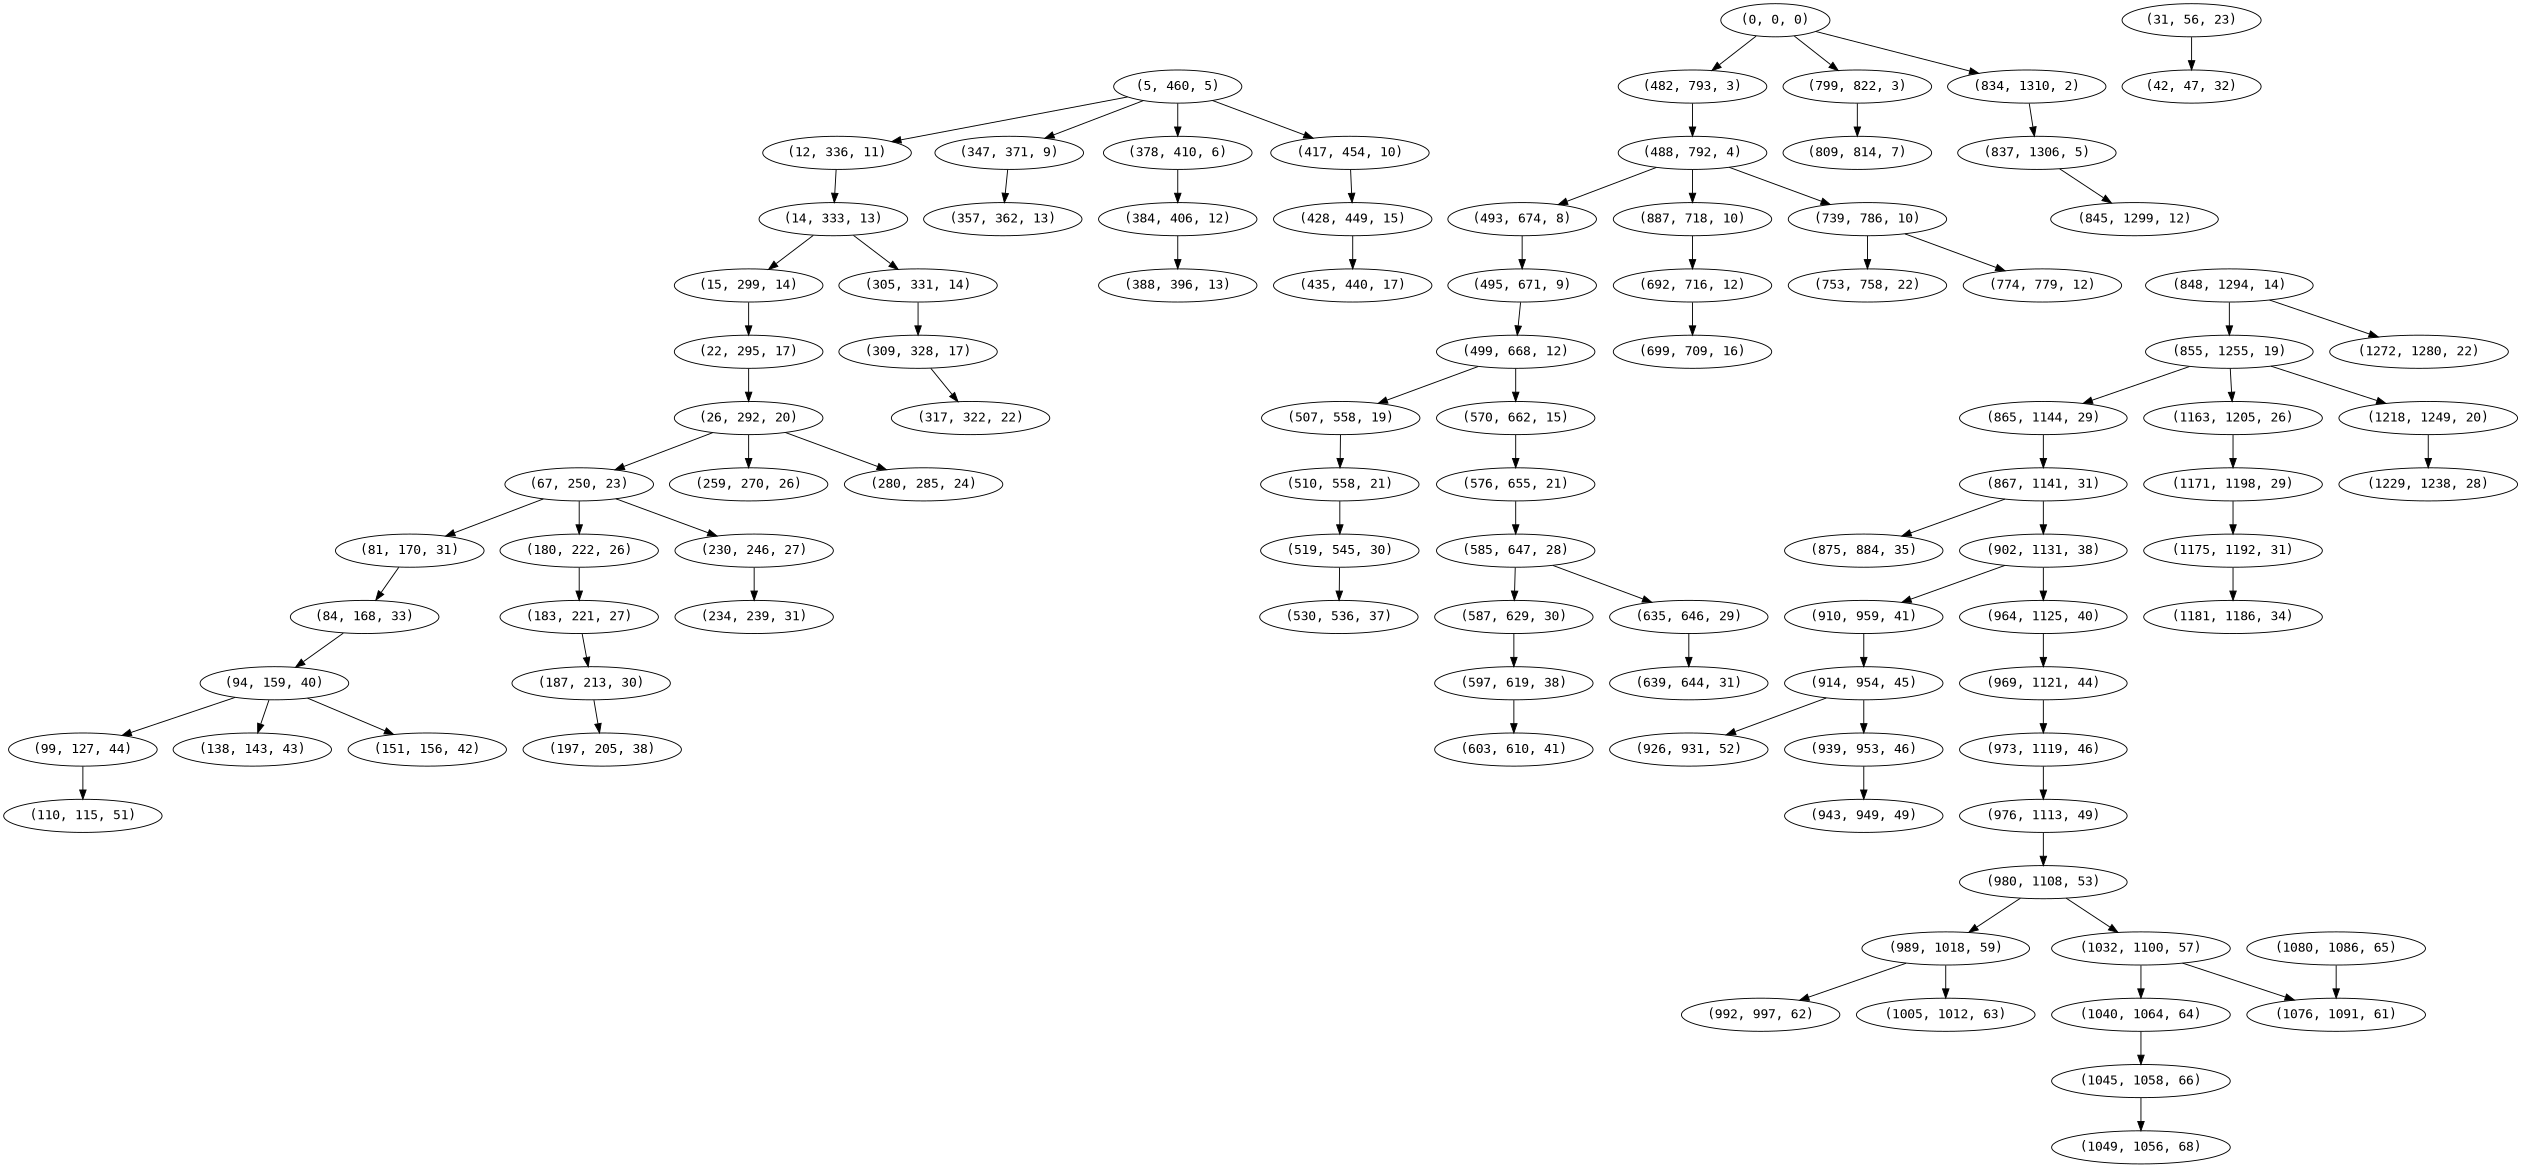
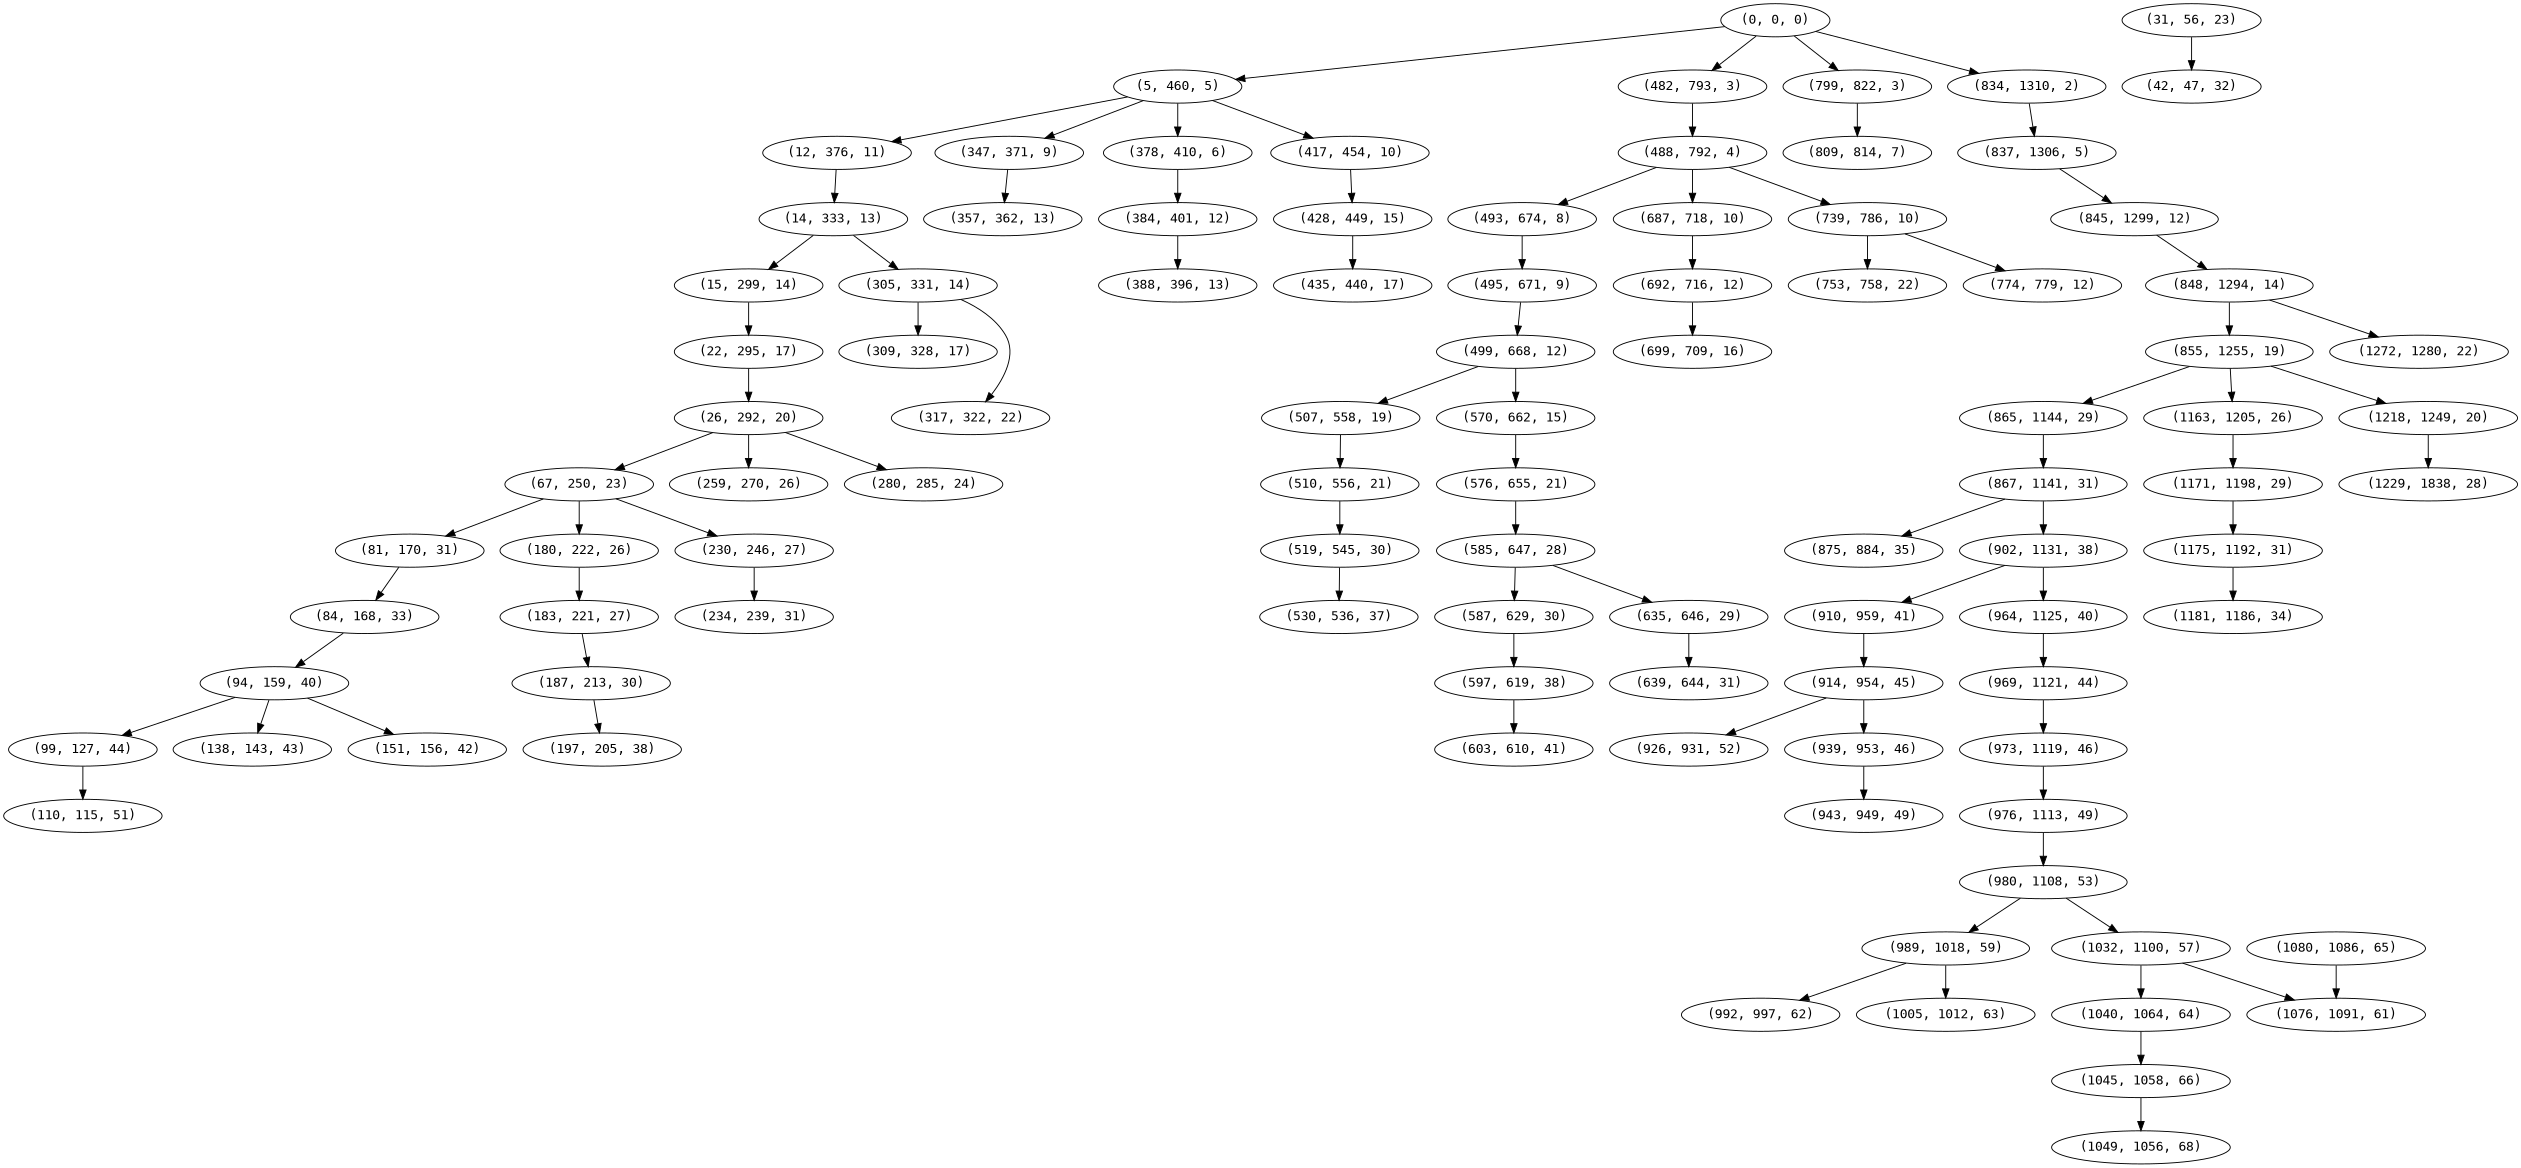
edge "(0, 0, 0)" -> "(5, 460, 5)": added
node "(12, 336, 11)": label "(12, 336, 11)" -> "(12, 376, 11)"
node "(384, 406, 12)": label "(384, 406, 12)" -> "(384, 401, 12)"
node "(887, 718, 10)": label "(887, 718, 10)" -> "(687, 718, 10)"
edge "(845, 1299, 12)" -> "(848, 1294, 14)": added
edge "(309, 328, 17)" -> "(317, 322, 22)": now "(305, 331, 14)" -> "(317, 322, 22)"
node "(510, 558, 21)": label "(510, 558, 21)" -> "(510, 556, 21)"
node "(1229, 1238, 28)": label "(1229, 1238, 28)" -> "(1229, 1838, 28)"
